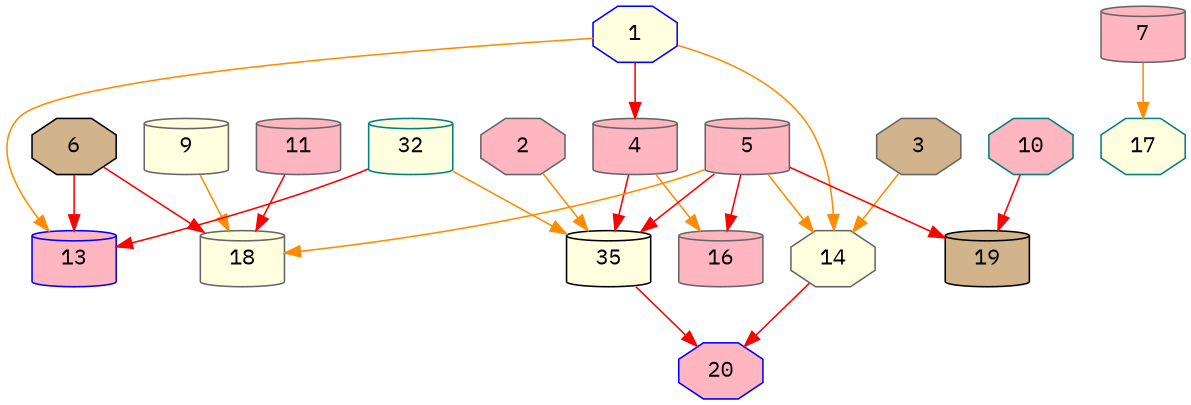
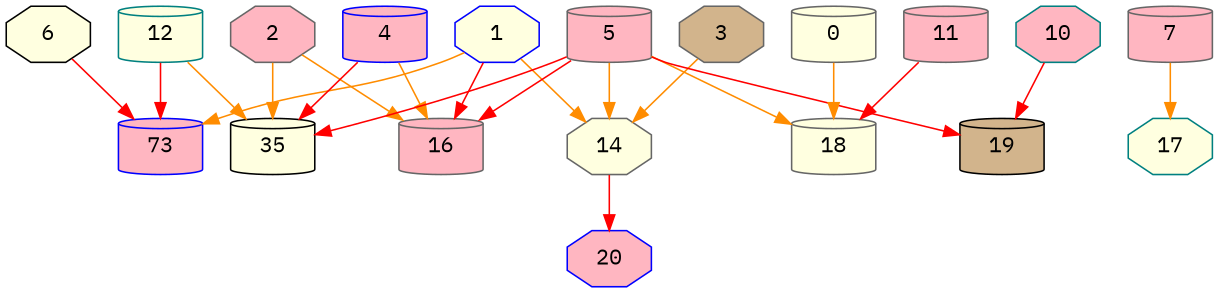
edge "2" -> "16": added
edge "1" -> "4": now "1" -> "16"
node "6": fillcolor tan -> lightyellow
node "9": label "9" -> "0"
node "32": label "32" -> "12"
node "4": color gray40 -> blue
edge "6" -> "18": removed
node "13": label "13" -> "73"
edge "35" -> "20": removed
